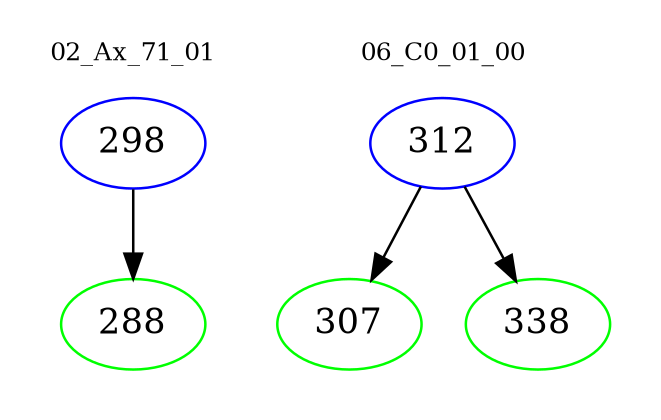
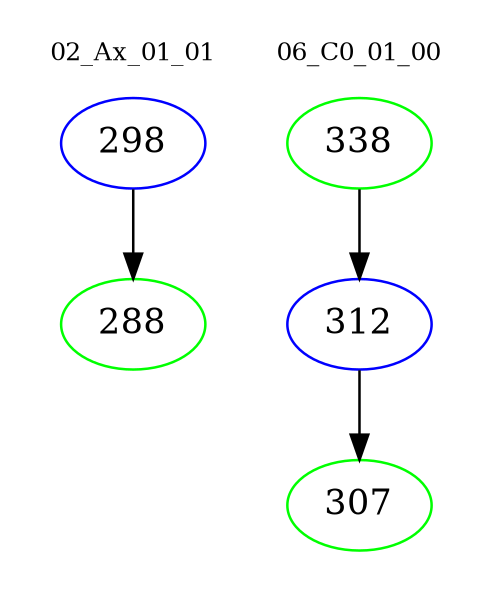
cluster "02_Ax_71_01": label "02_Ax_71_01" -> "02_Ax_01_01"
edge "312" -> "338": reversed
